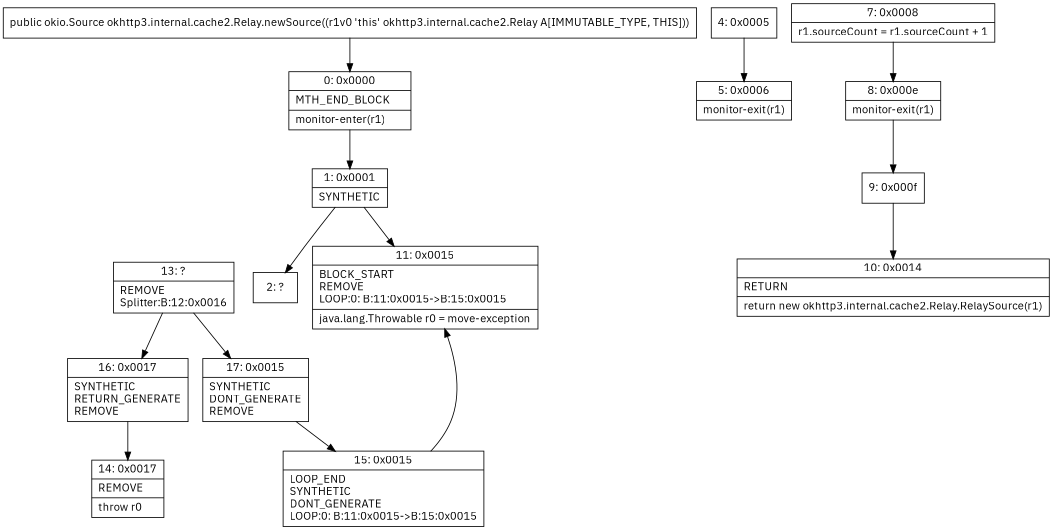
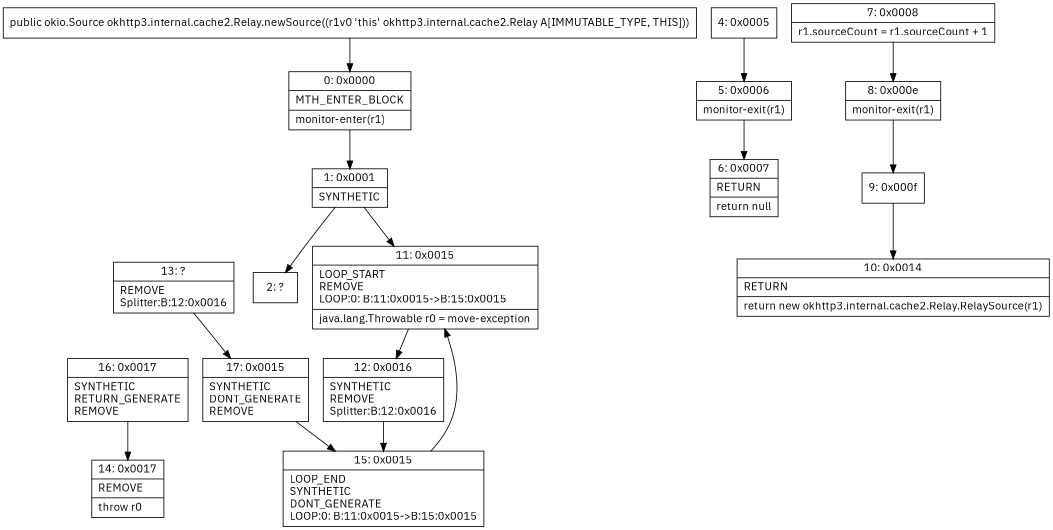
node "0: 0x0000": text "MTH_END_BLOCK" -> "MTH_ENTER_BLOCK"
node "6: 0x0007": added
node "11: 0x0015": text "BLOCK_START" -> "LOOP_START"
edge "13: ?" -> "16: 0x0017": removed
node "12: 0x0016": added
